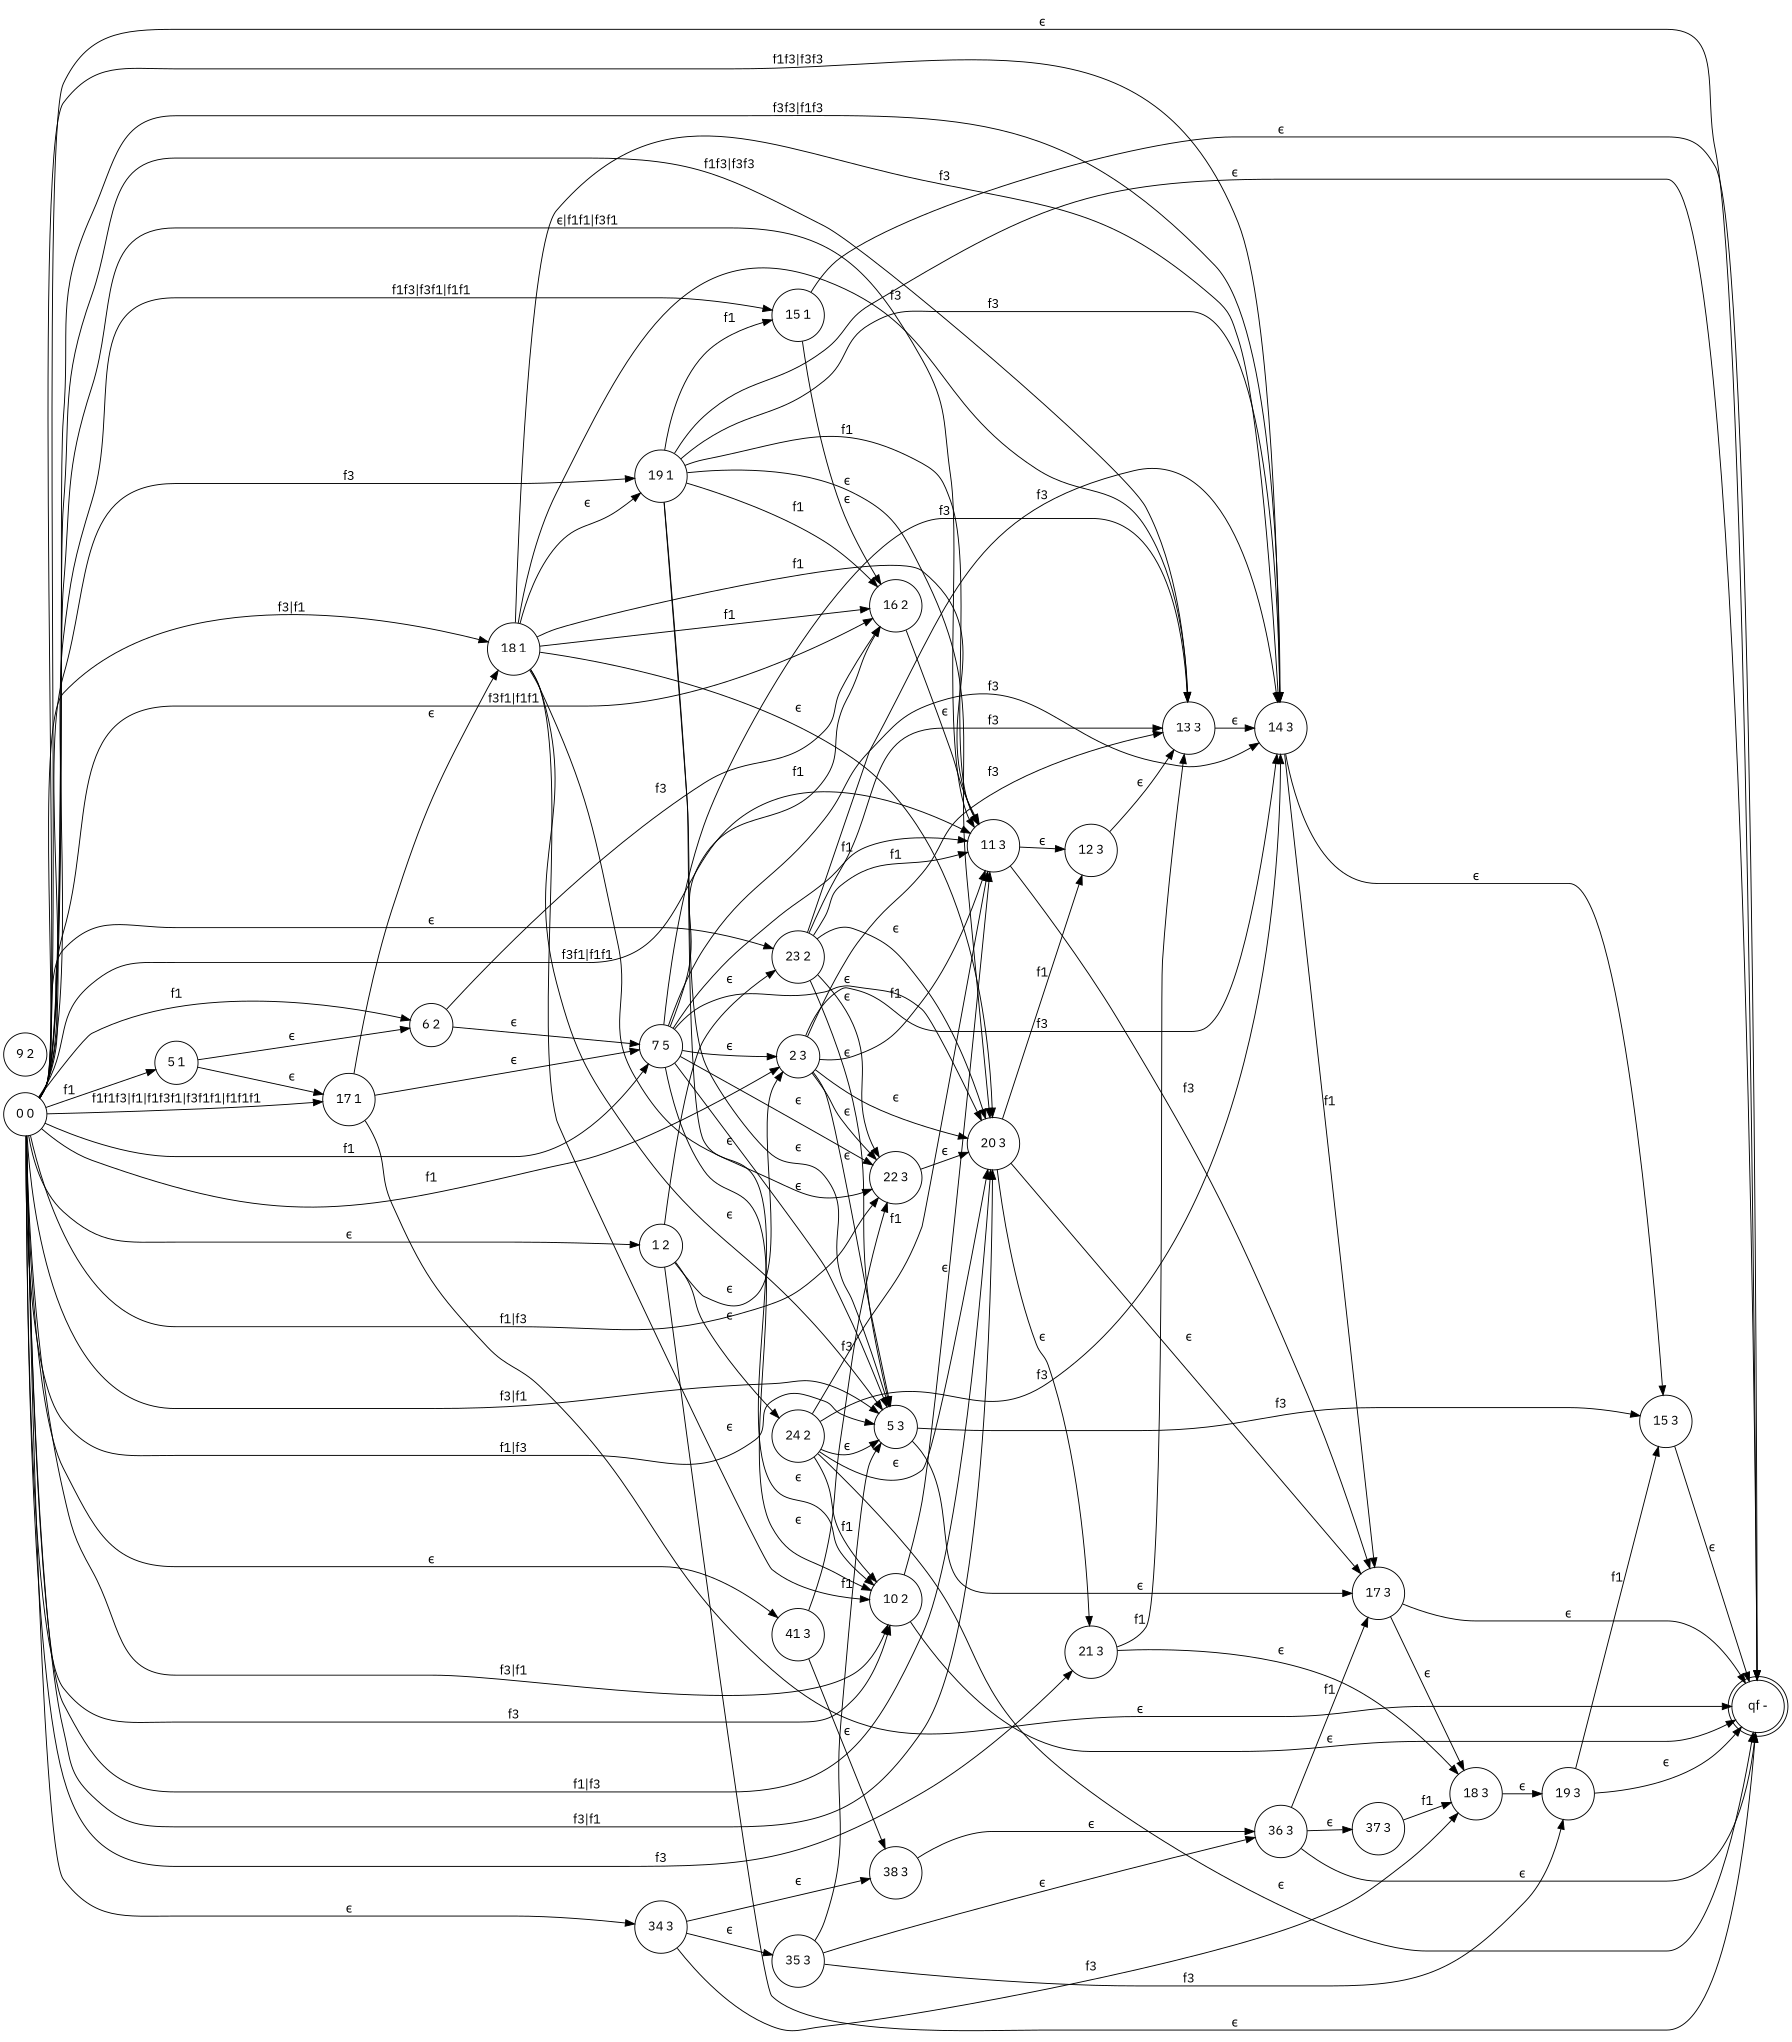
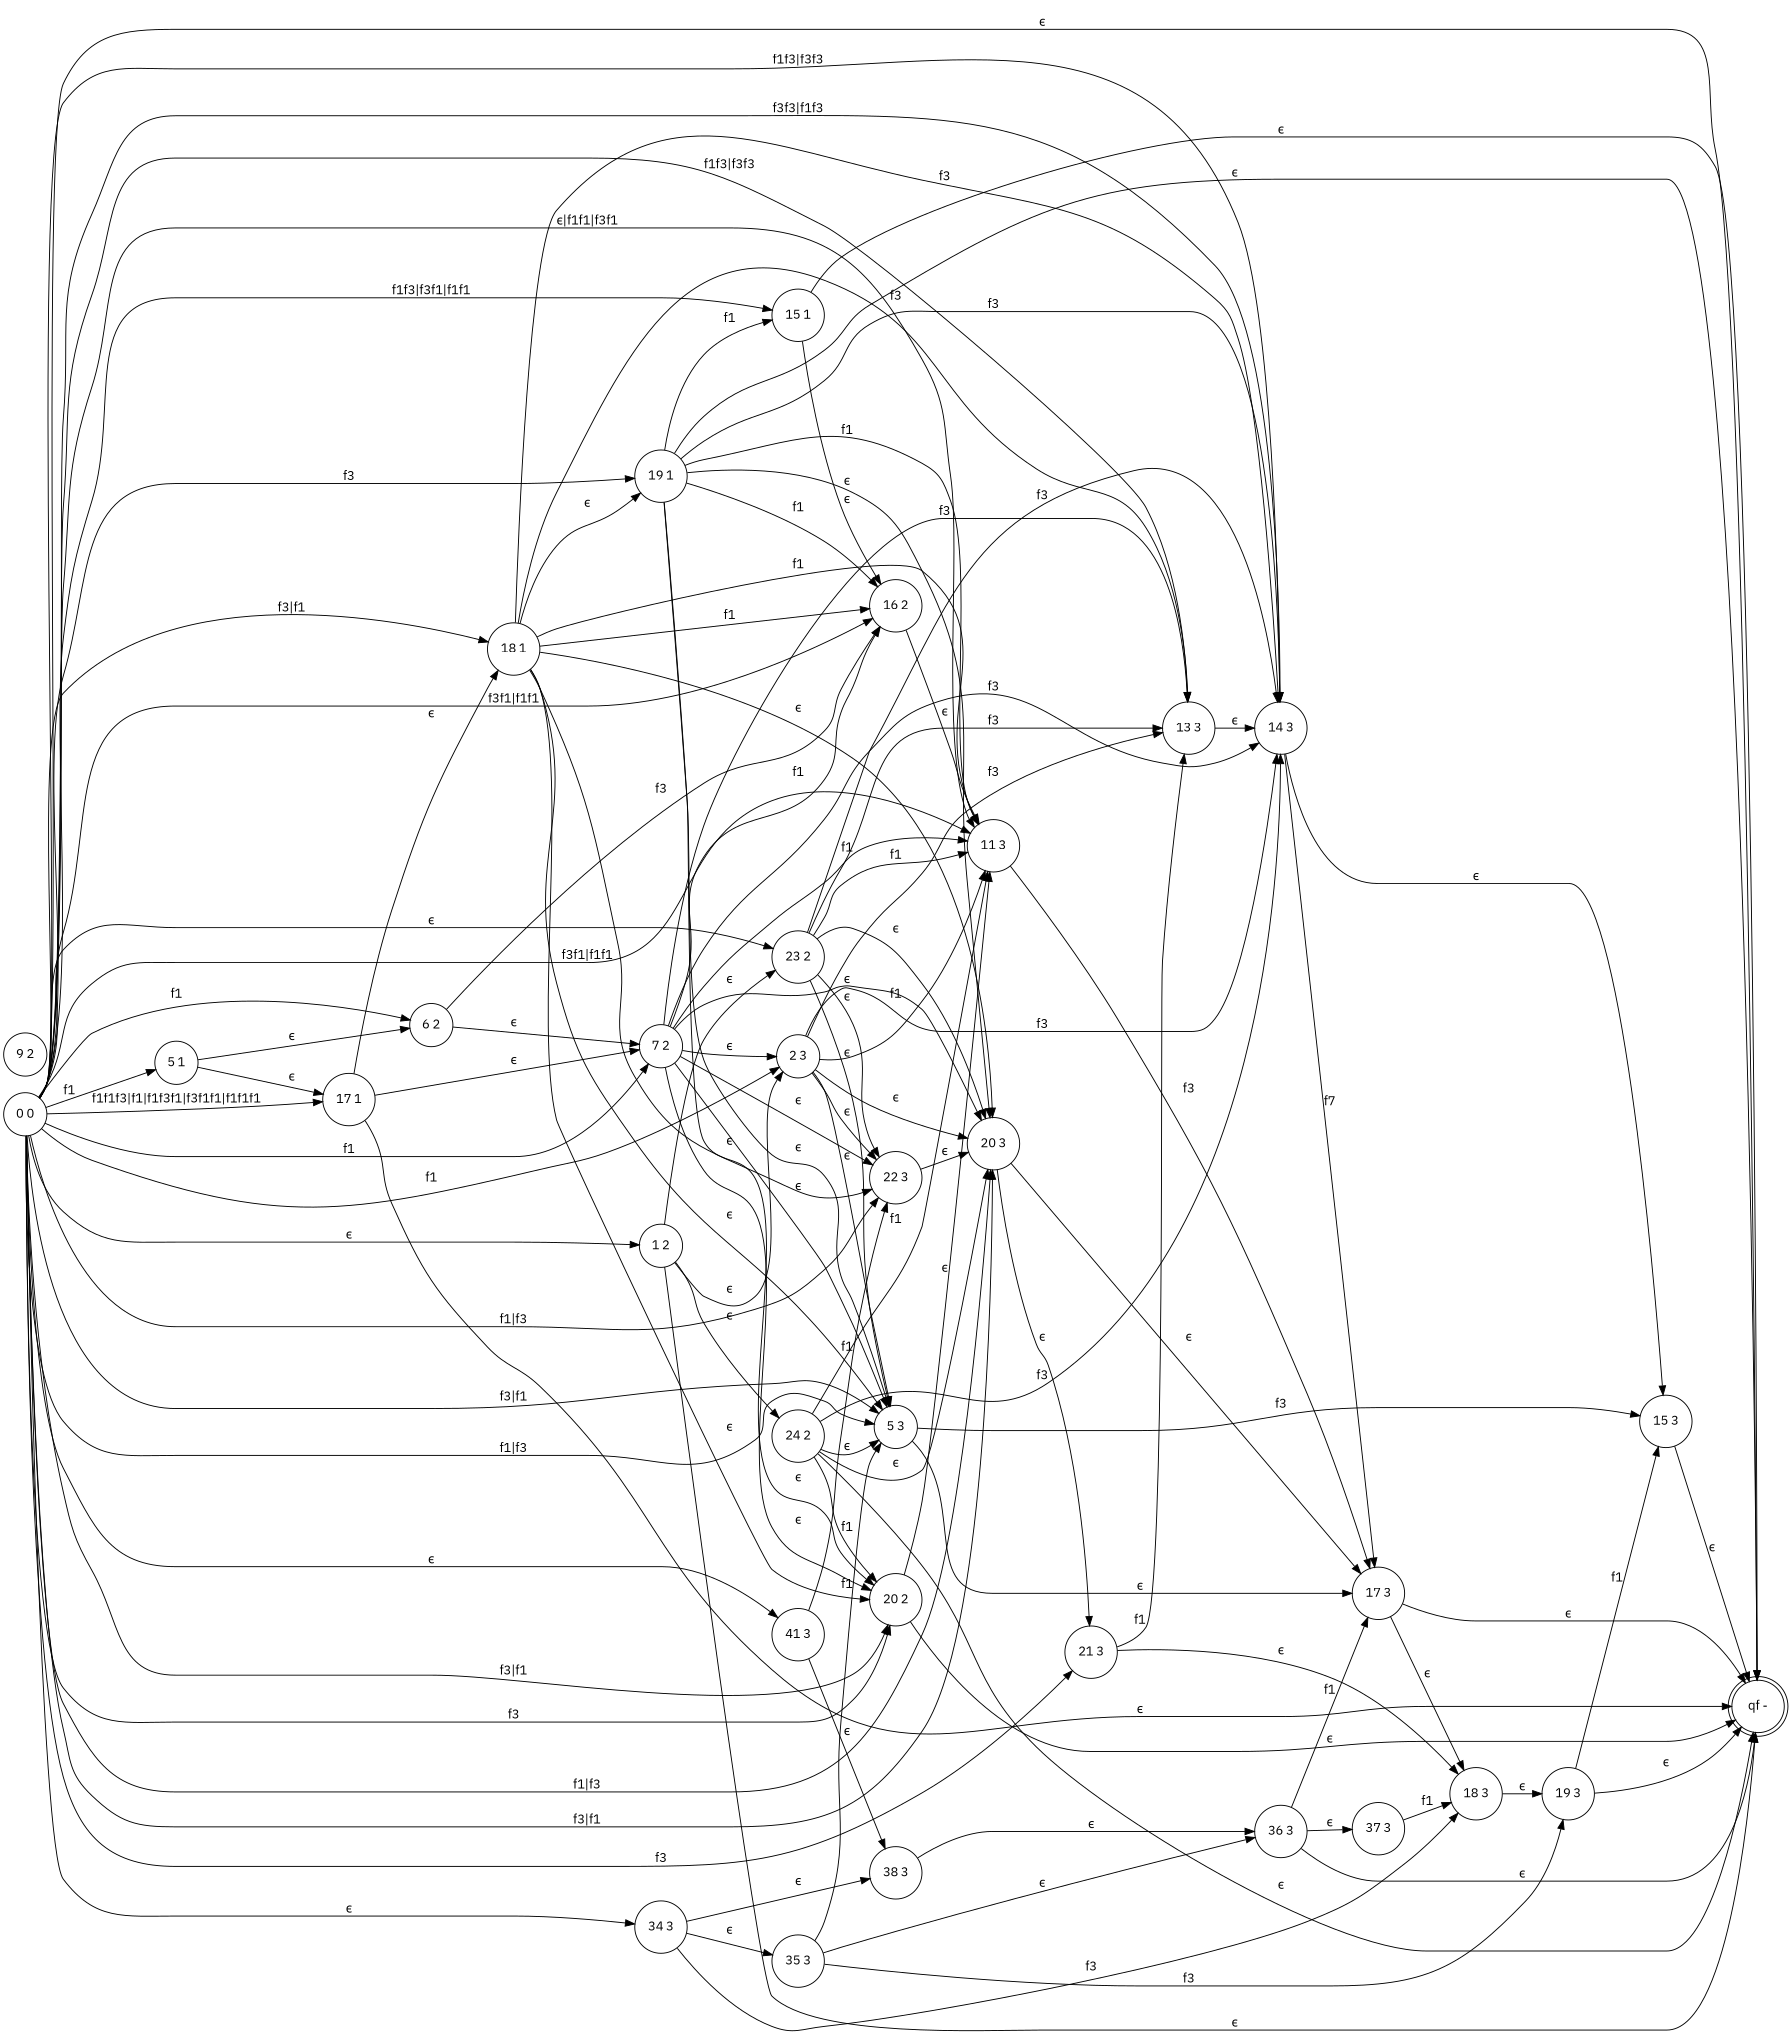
node "12 3": removed
node "7 5": label "7 5" -> "7 2"
edge "14 3" -> "17 3": label "f1" -> "f7"
edge "41 3" -> "22 3": label "f3" -> "f1"
node "10 2": label "10 2" -> "20 2"
